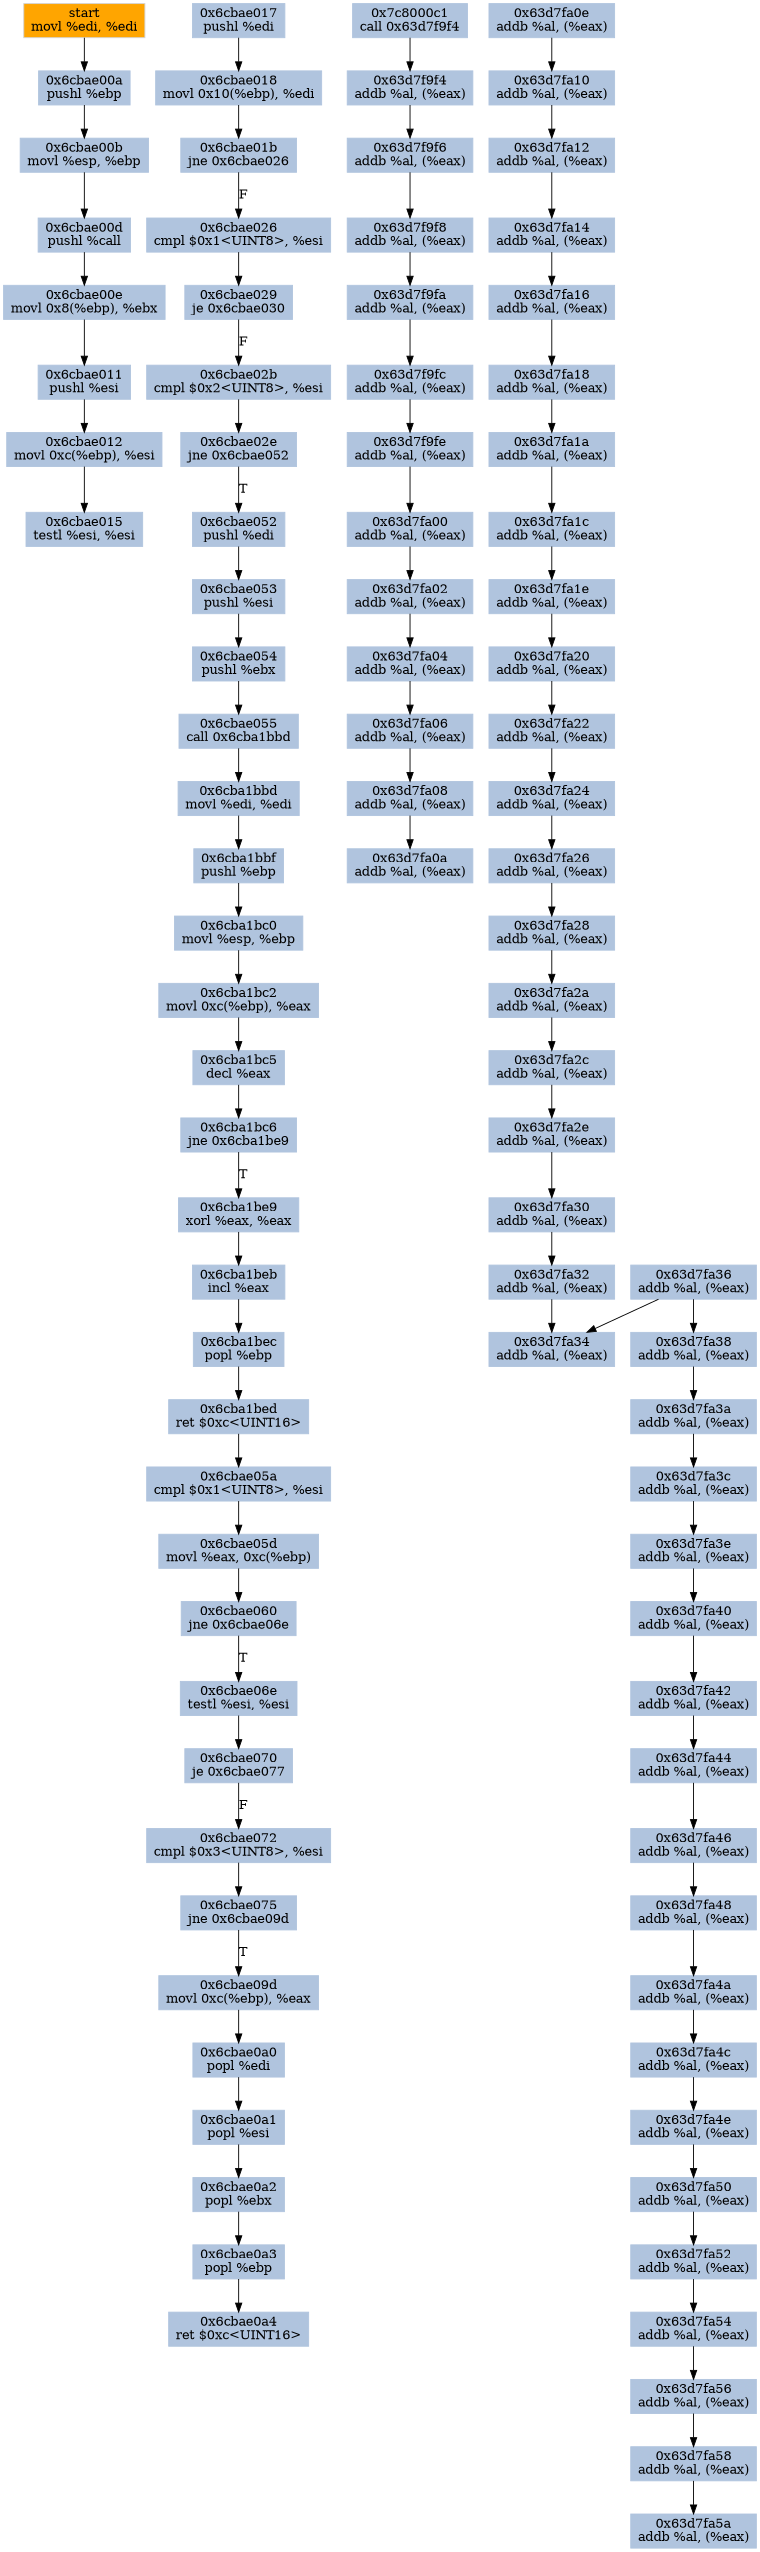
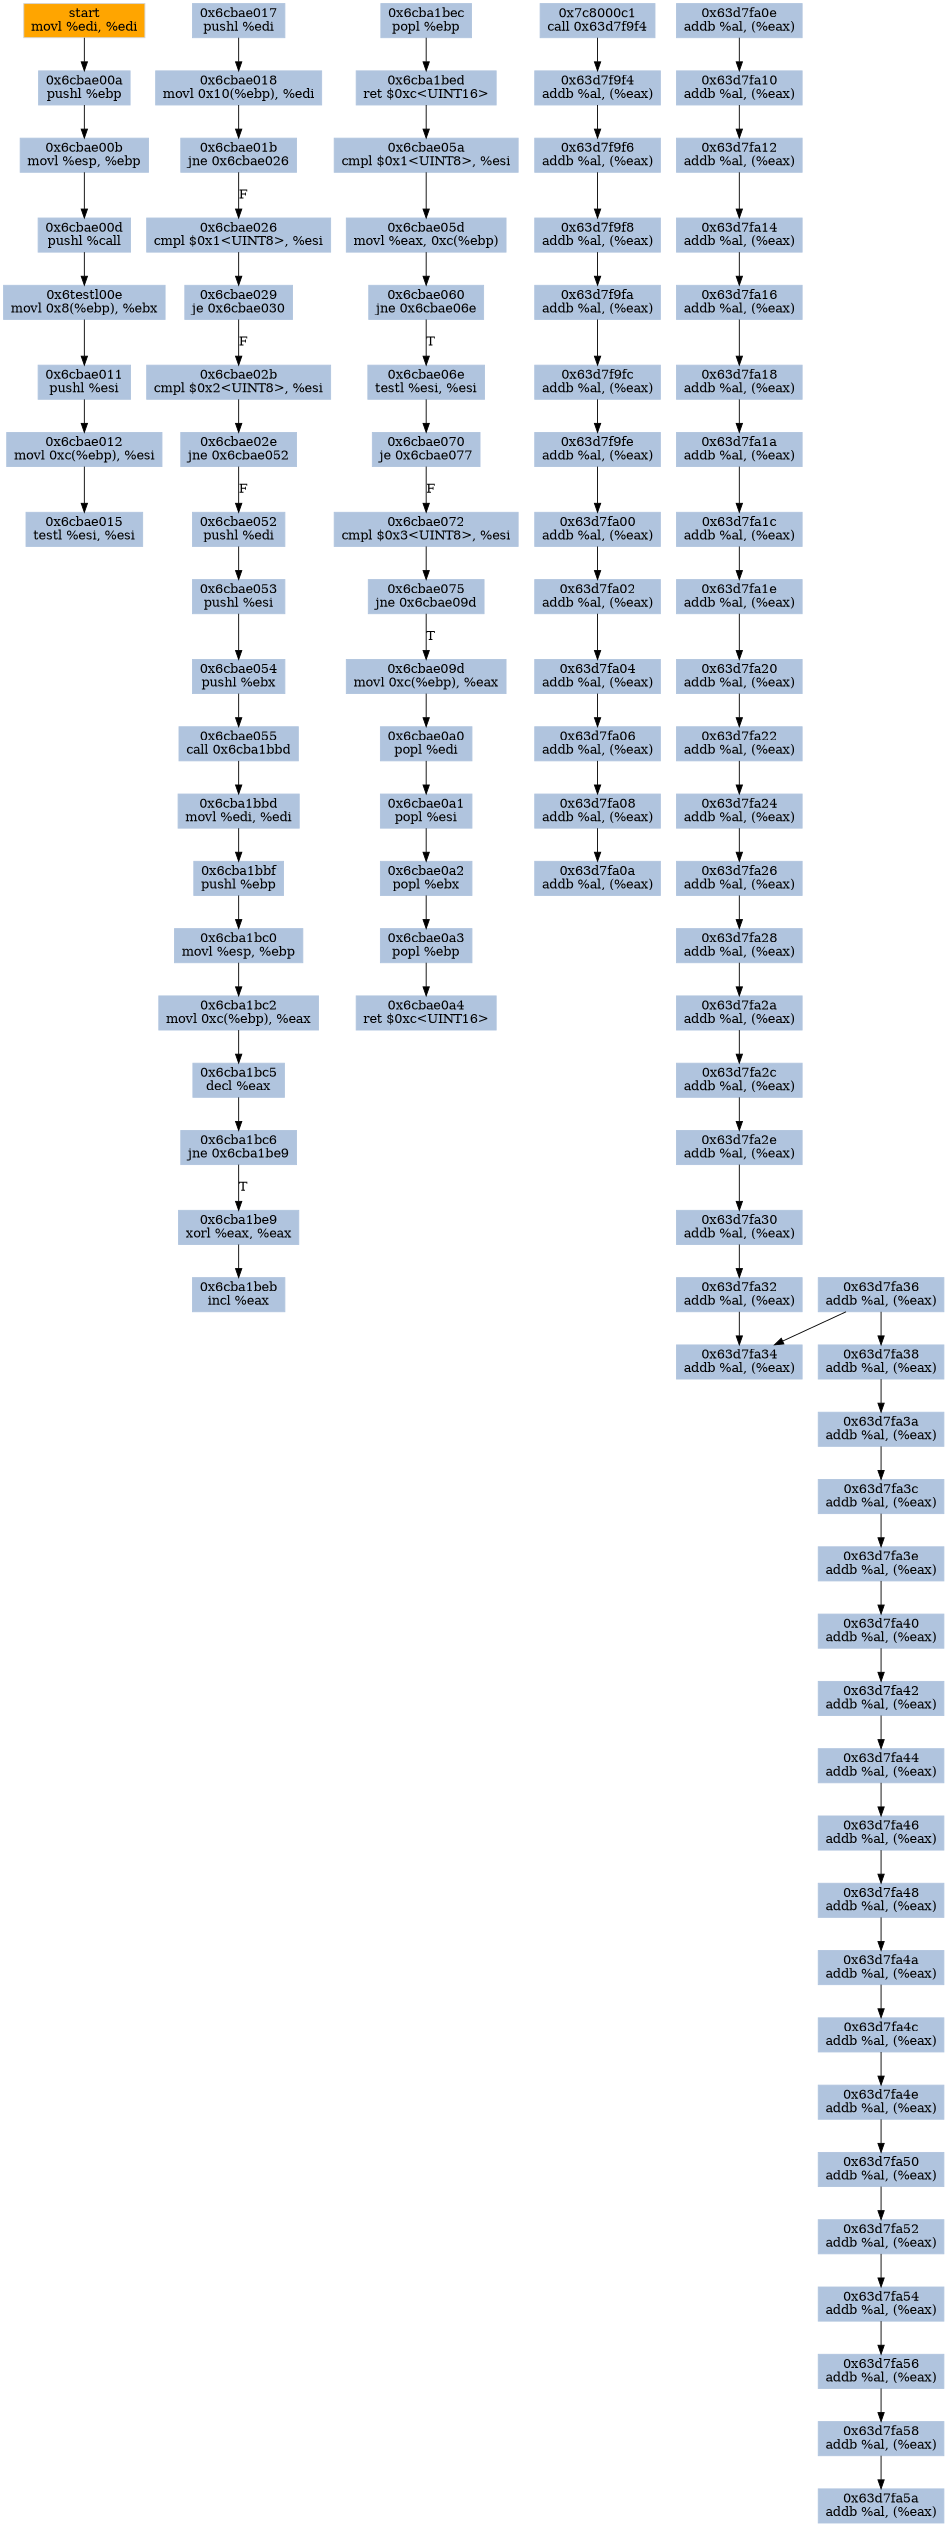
node "0x6cbae00e movl 0x8(%ebp), %ebx": label "0x6cbae00e movl 0x8(%ebp), %ebx" -> "0x6testl00e movl 0x8(%ebp), %ebx"
edge "0x6cbae02e jne 0x6cbae052" -> "0x6cbae052 pushl %edi": label "T" -> "F"
edge "0x6cba1beb incl %eax" -> "0x6cba1bec popl %ebp": removed
